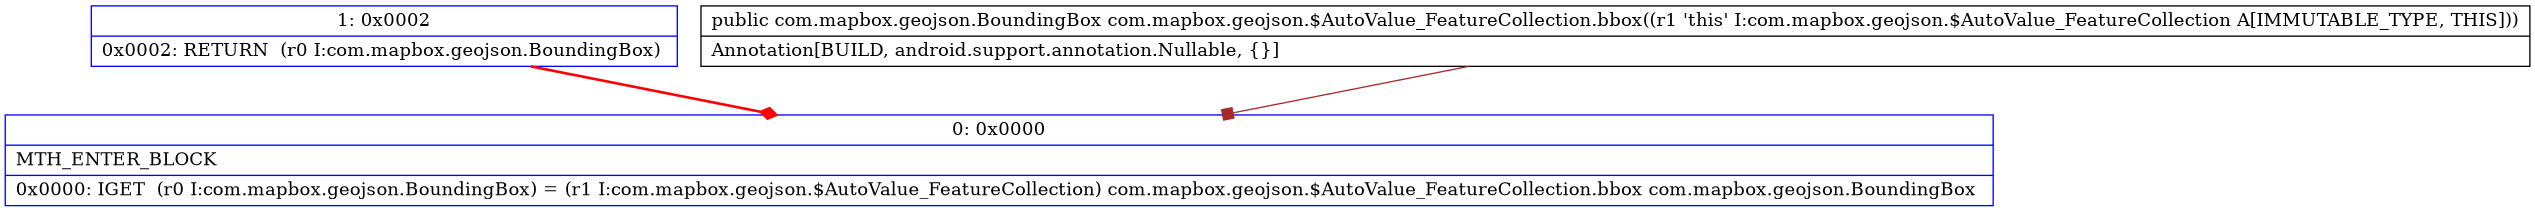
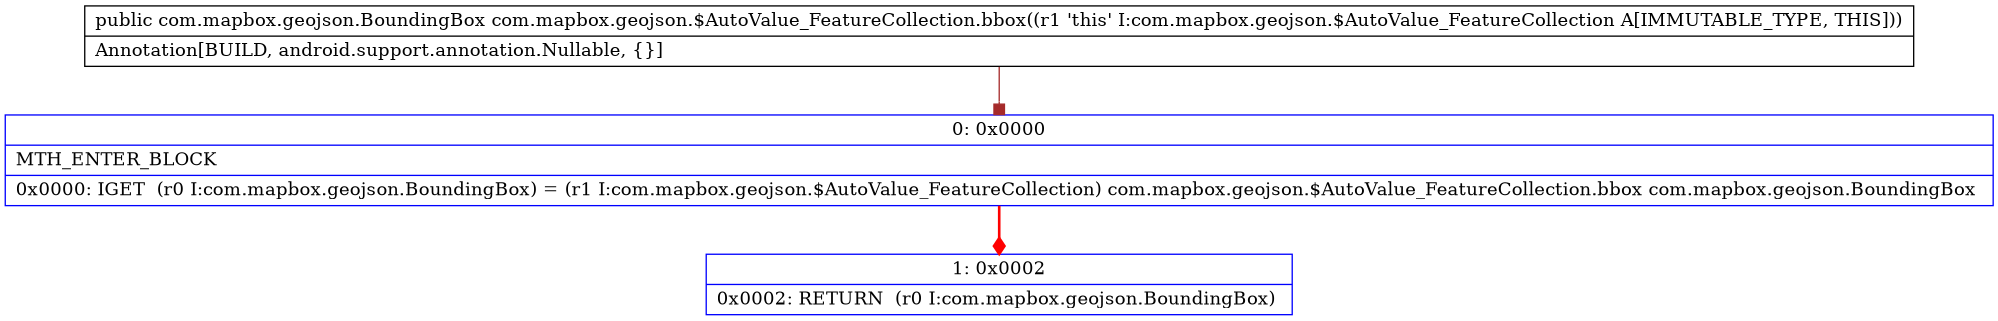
edge "1: 0x0002" -> "0: 0x0000": reversed
